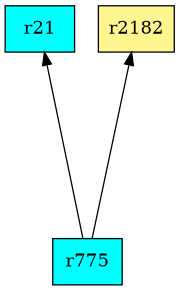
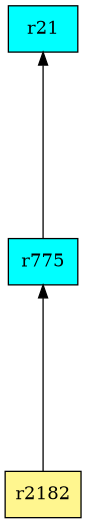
edge "r775" -> "r2182": reversed
